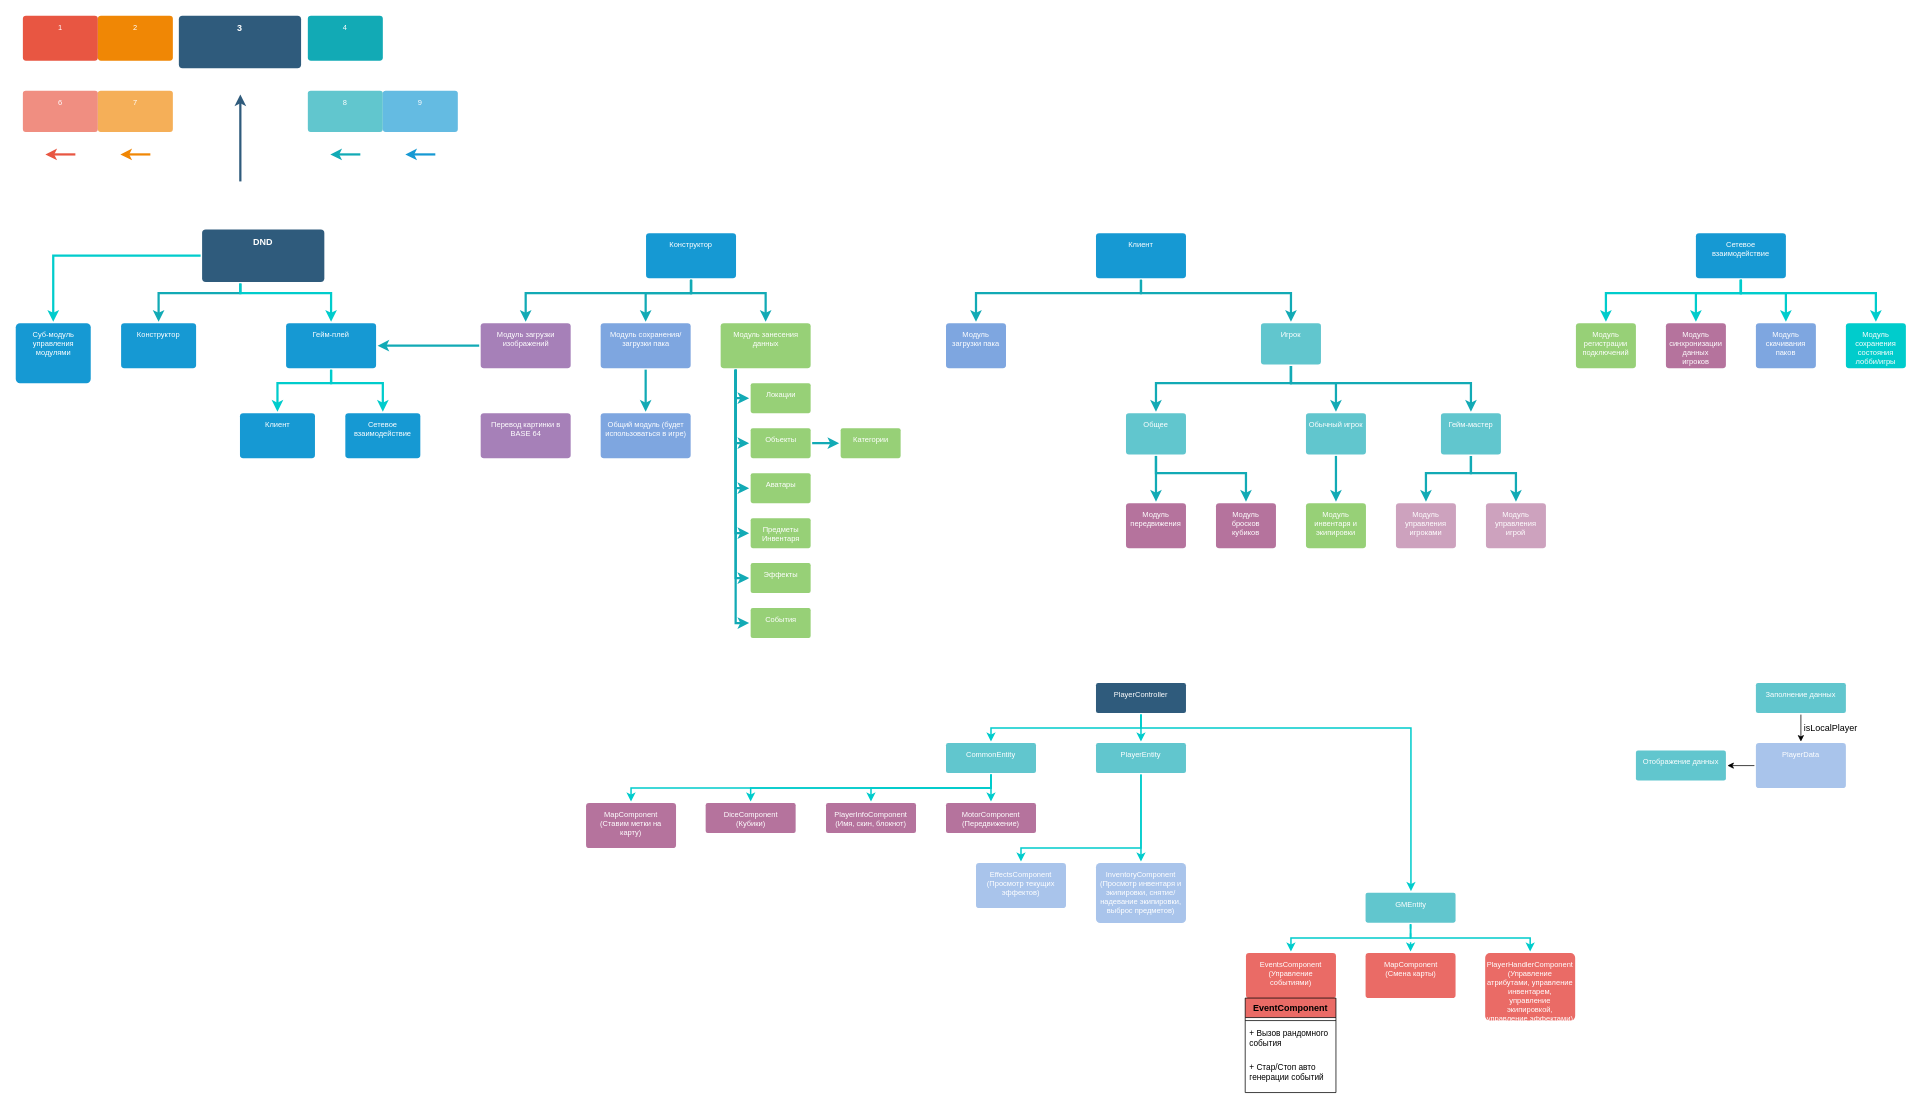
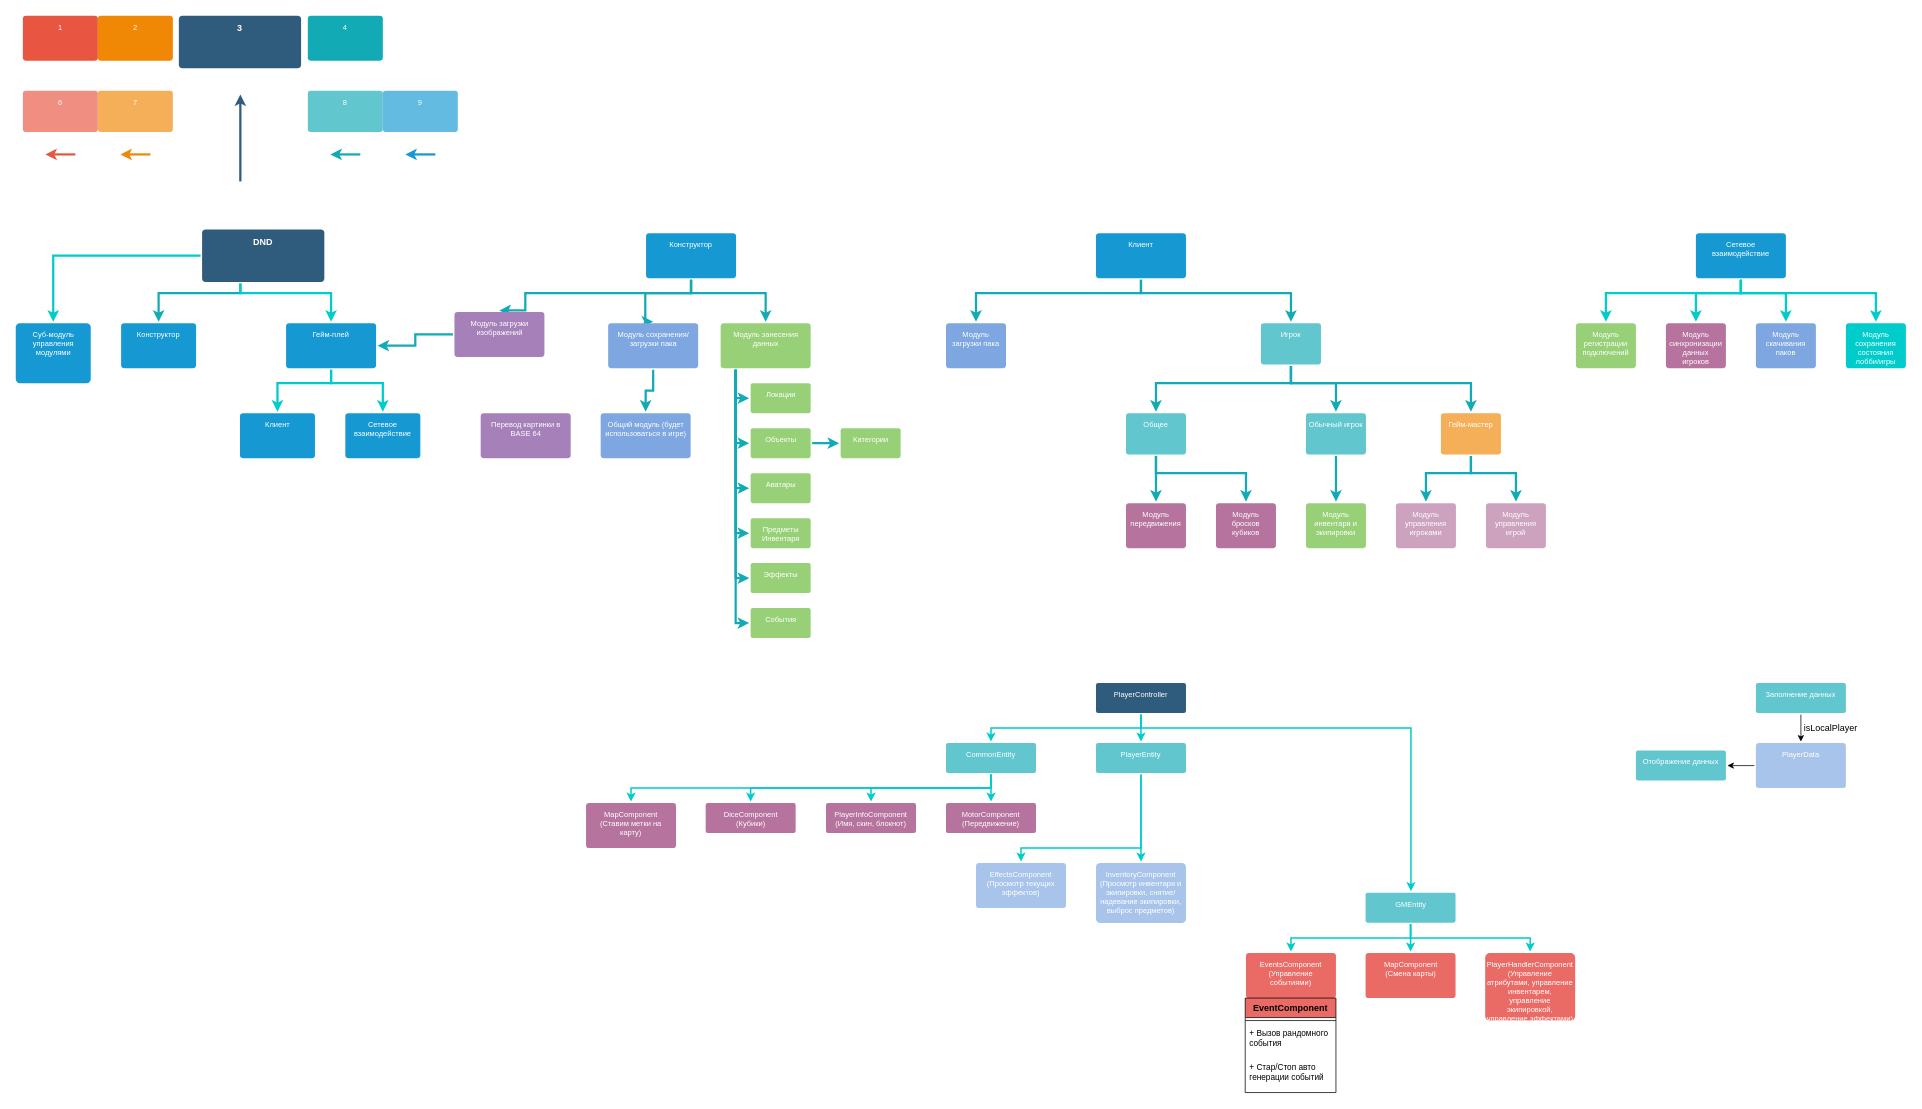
node "Модуль загрузки изображений": moved (526, 345) -> (500, 334)
node "Модуль сохранения/загрузки пака": moved (646, 345) -> (653, 345)
node "Гейм-мастер": fillcolor #61c6ce -> #f5af58
edge "GMEntity" -> "MapComponent (Смена карты)": style dashed -> solid
